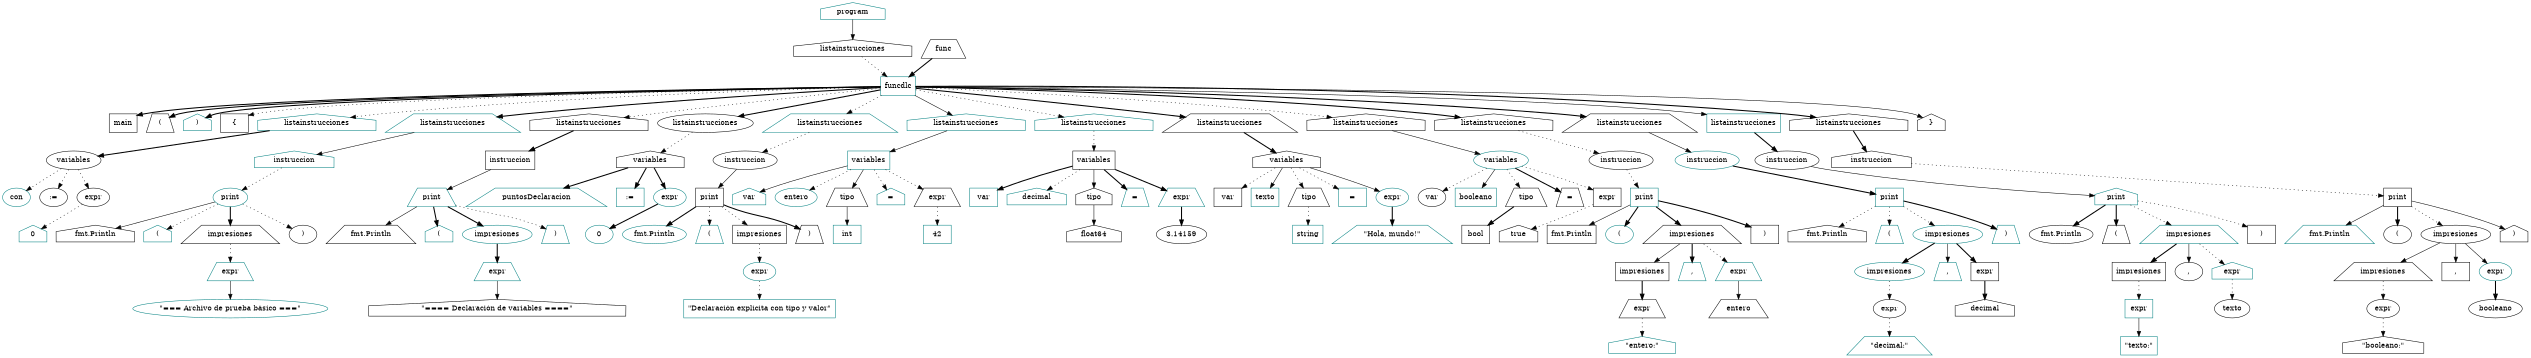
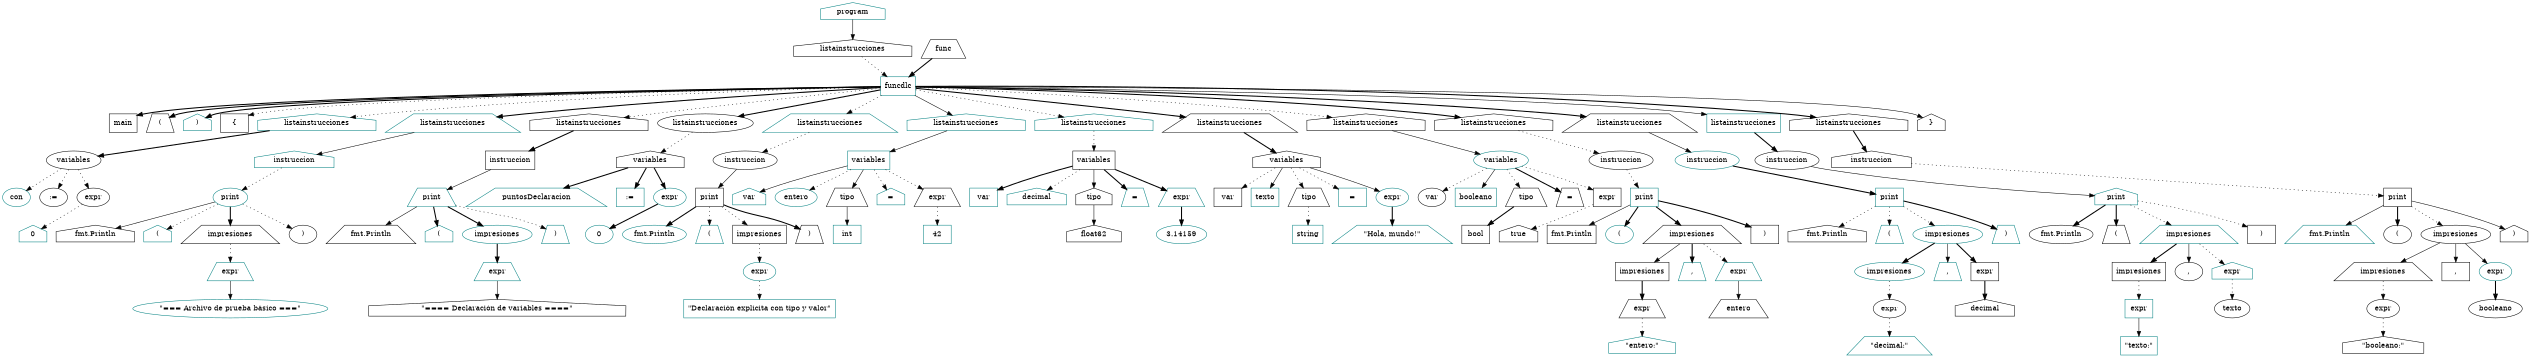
node "float64": label "float64" -> "float62"
node "3.14159": color black -> teal
